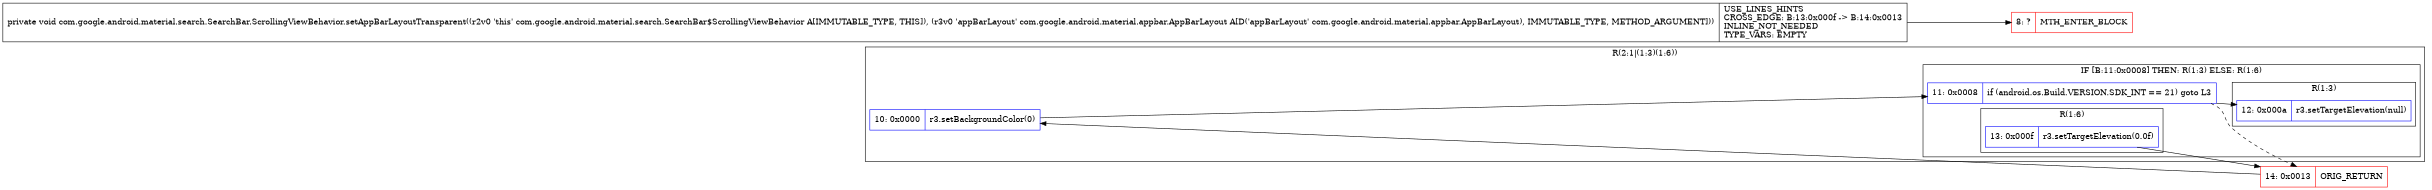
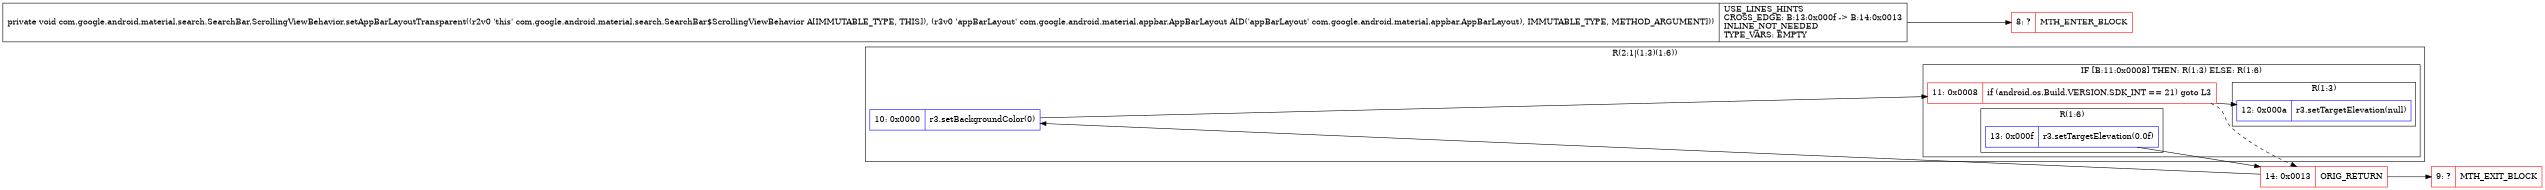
node "11: 0x0008": color blue -> red
node "9: ?": added
